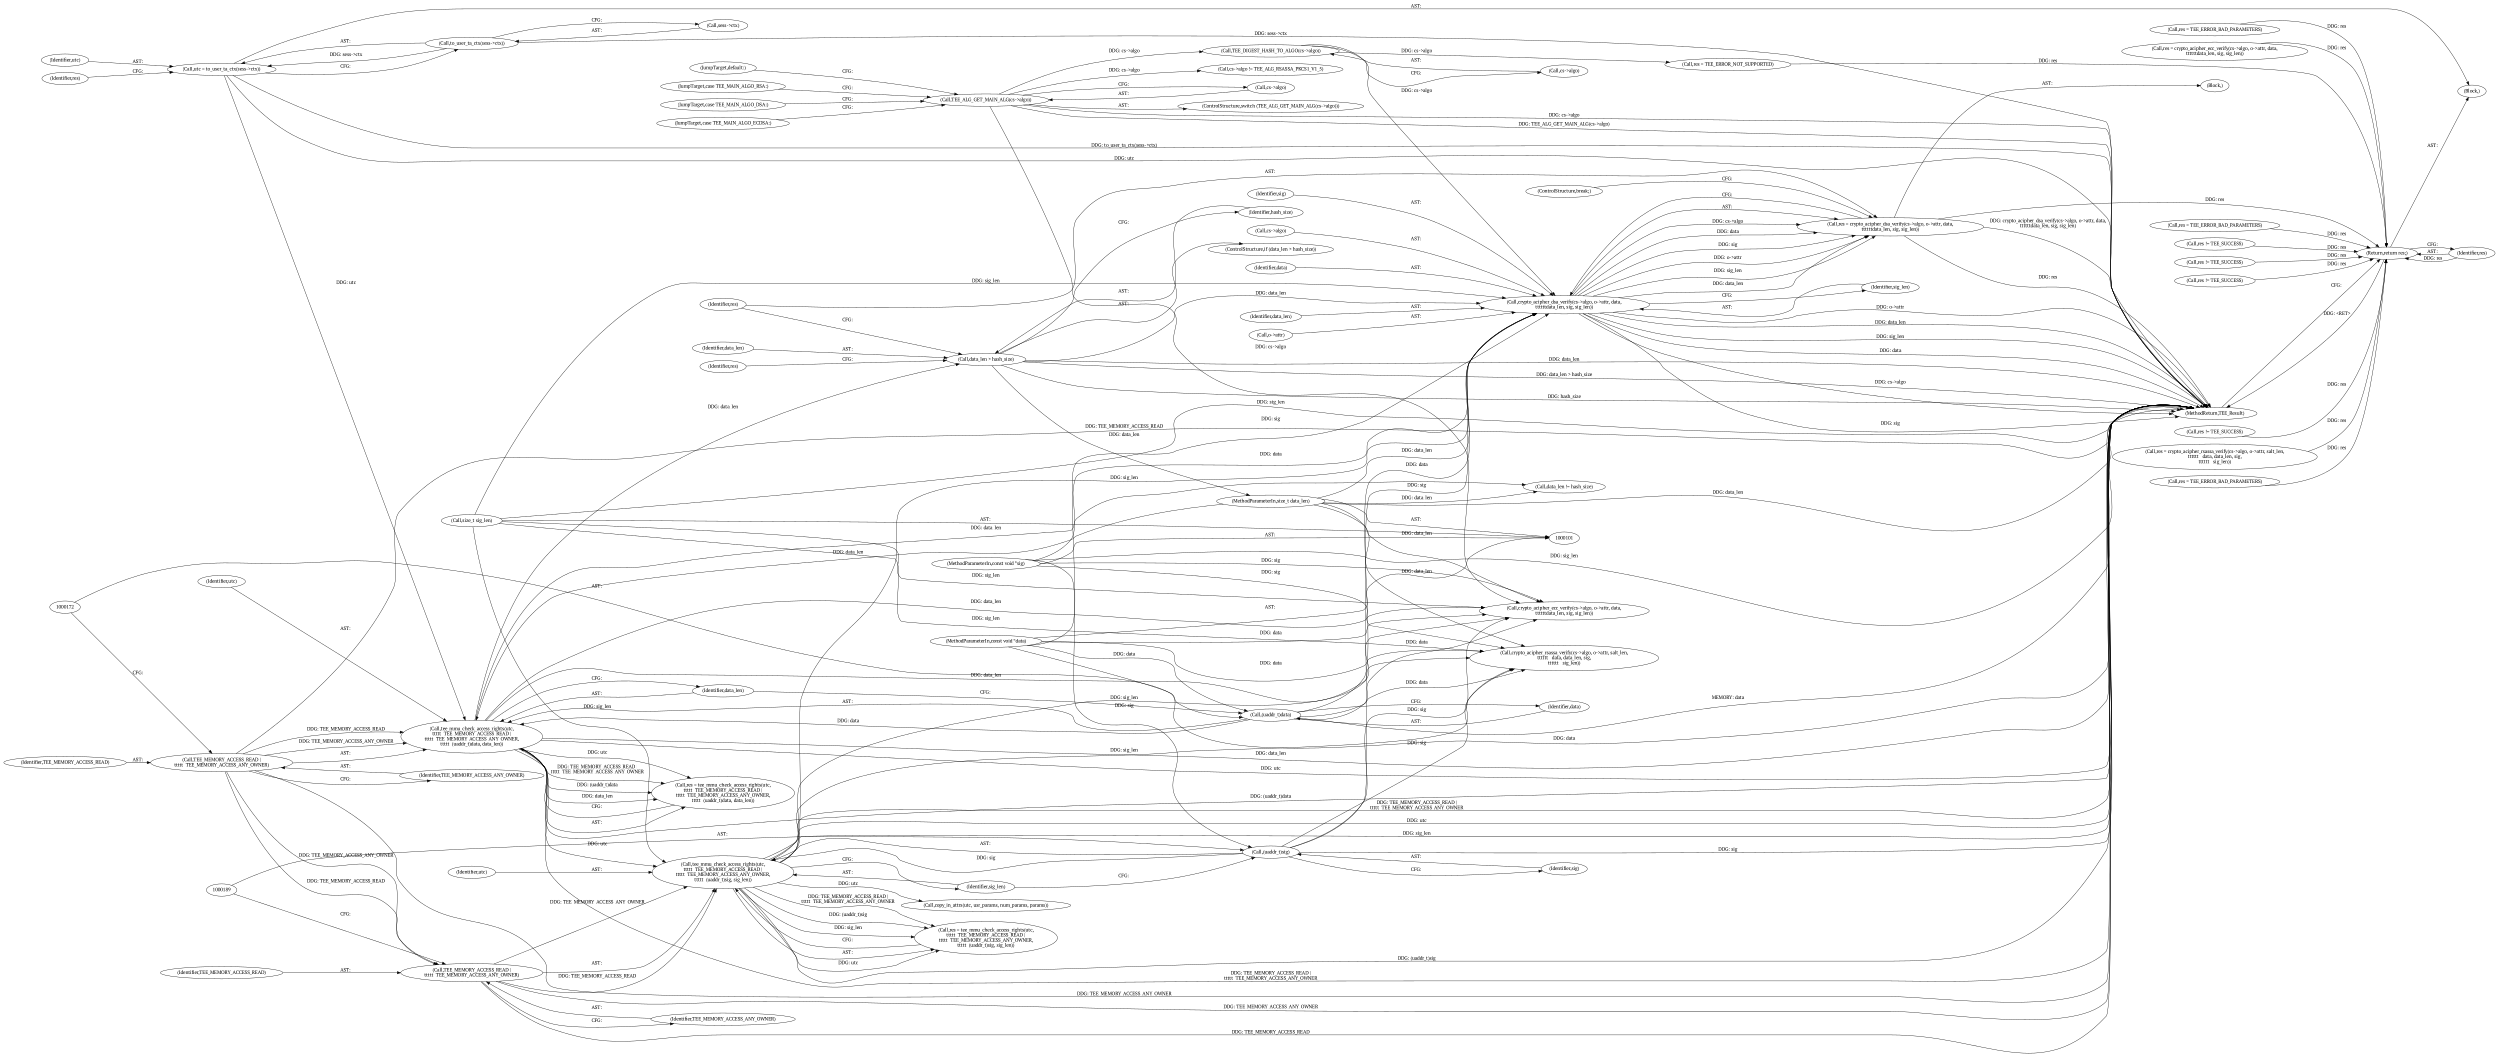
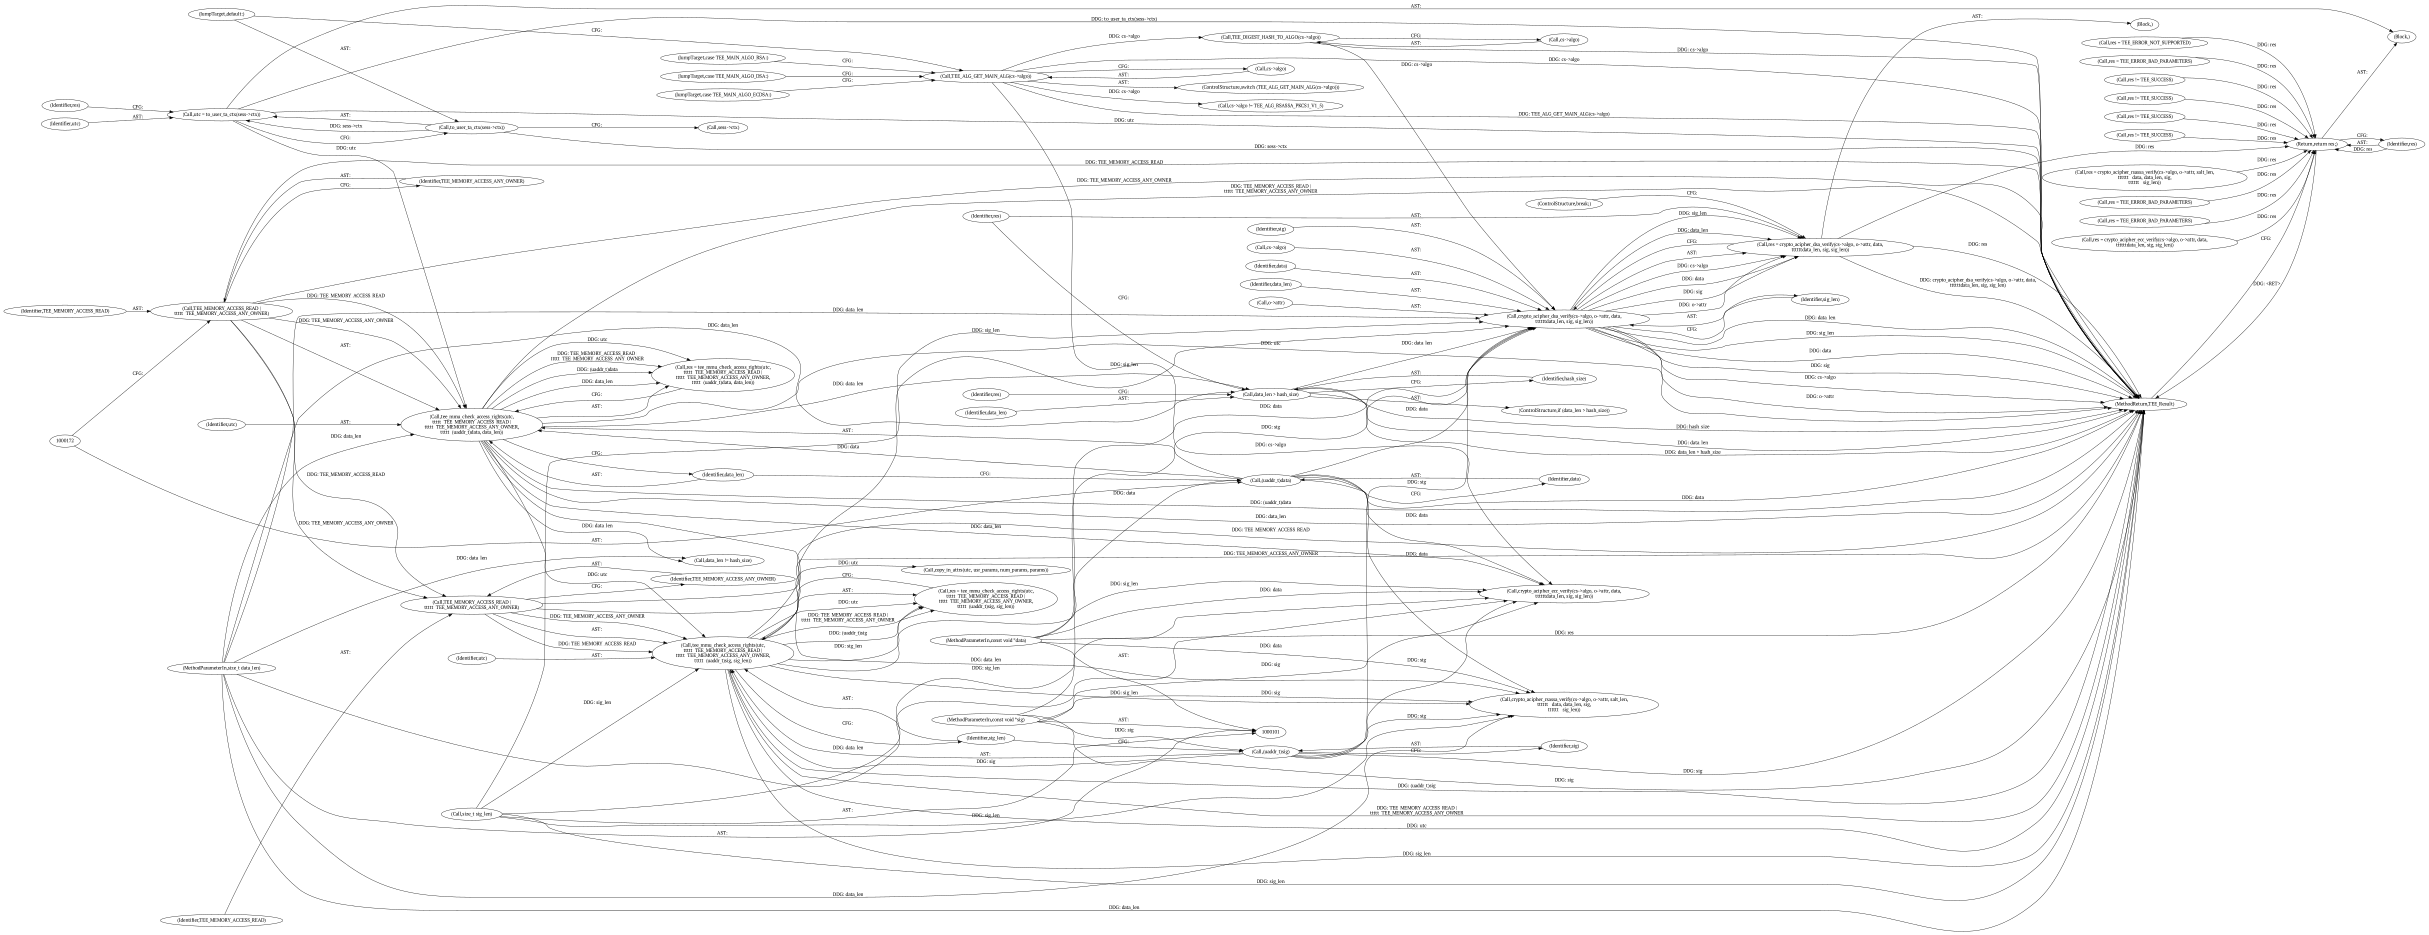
edge "(Call,sess->ctx)" -> "(Call,to_user_ta_ctx(sess->ctx))": now "(JumpTarget,default:)" -> "(Call,to_user_ta_ctx(sess->ctx))"
edge "(Call,TEE_DIGEST_HASH_TO_ALGO(cs->algo))" -> "(Call,res = TEE_ERROR_NOT_SUPPORTED)": now "(Call,TEE_DIGEST_HASH_TO_ALGO(cs->algo))" -> "(MethodReturn,TEE_Result)"
edge "(Call,data_len > hash_size)" -> "(MethodParameterIn,size_t data_len)": reversed
edge "(MethodParameterIn,const void *sig)" -> "(MethodReturn,TEE_Result)": label "DDG: sig_len" -> "DDG: sig"
edge "(Call,(uaddr_t)data)" -> "(MethodReturn,TEE_Result)": label "MEMORY: data" -> "DDG: data"
edge "(MethodParameterIn,const void *data)" -> "(MethodReturn,TEE_Result)": label "DDG: data" -> "DDG: res"
node "1000189": removed
